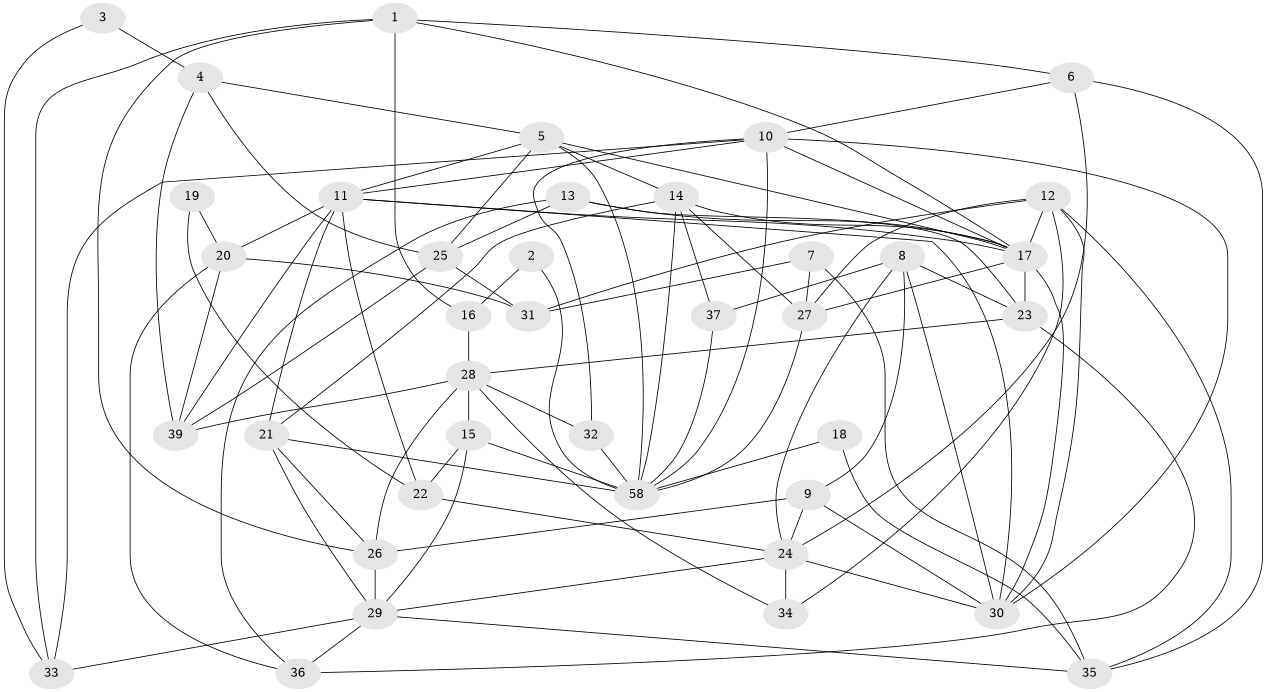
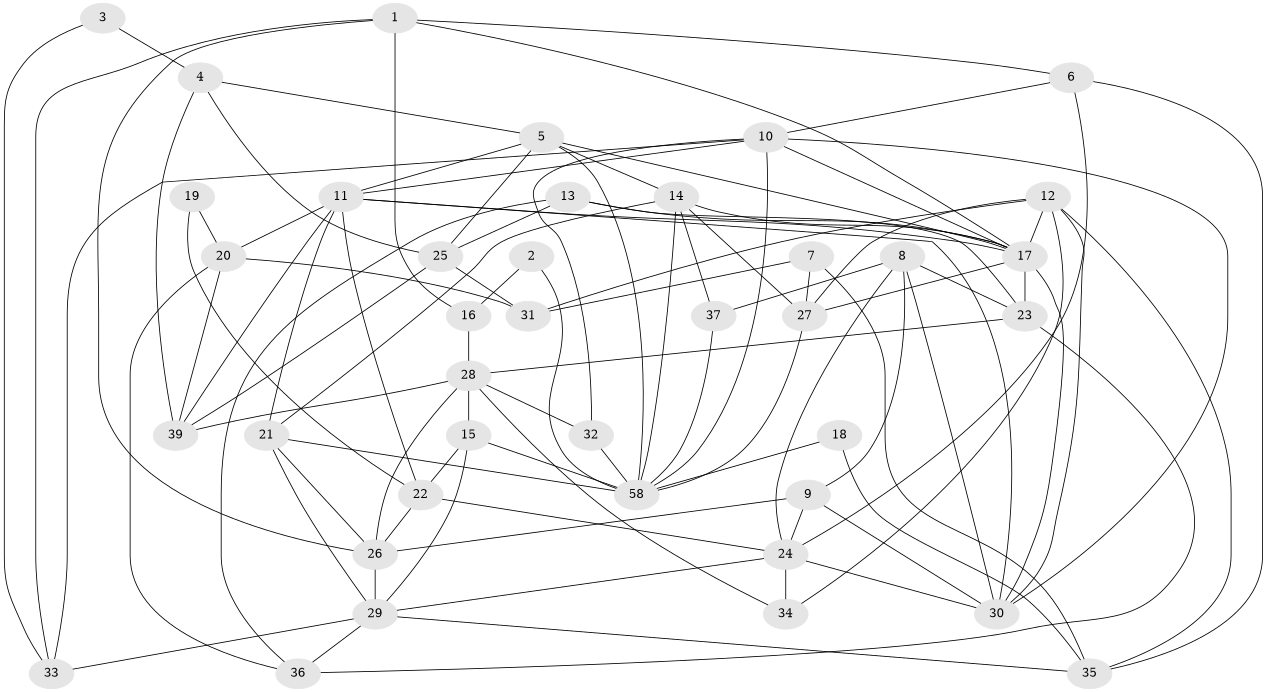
edge "22" -- "26": added
